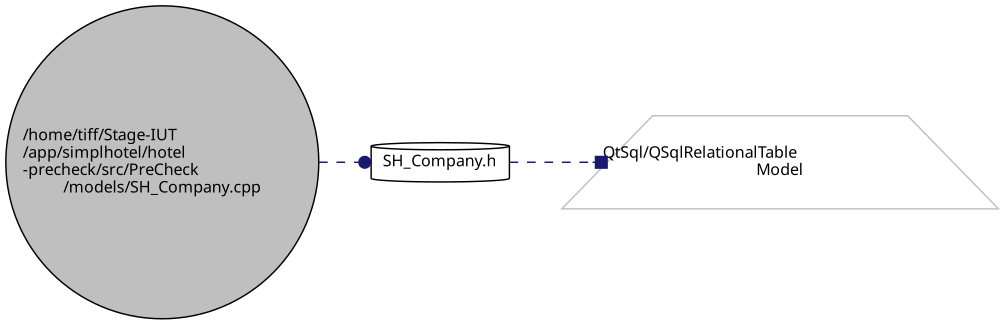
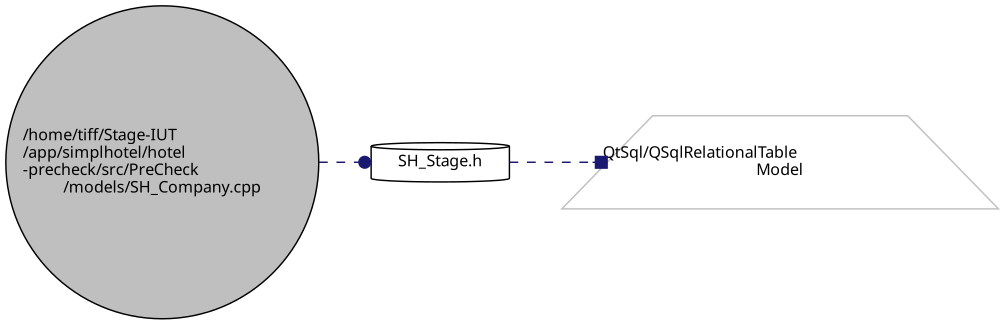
node "SH_Company.h": label "SH_Company.h" -> "SH_Stage.h"
